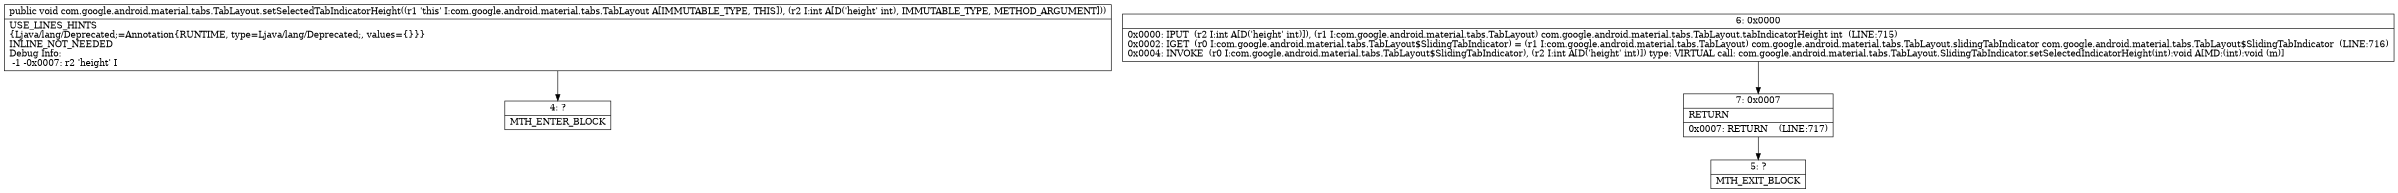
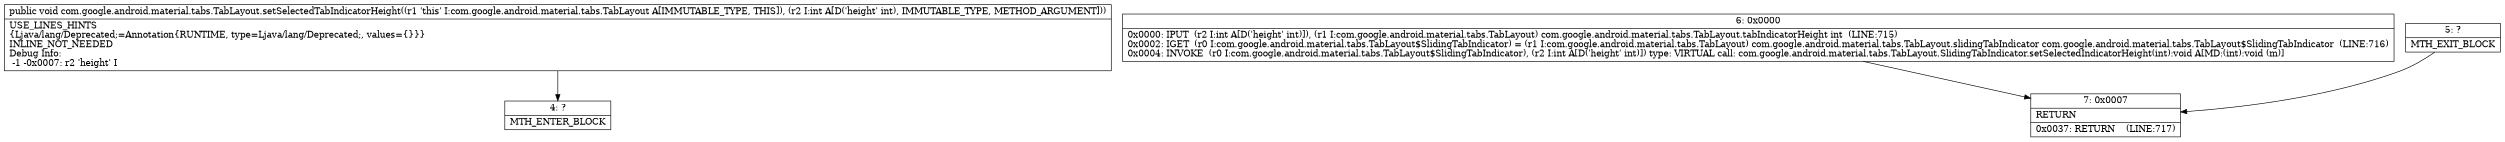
node "7: 0x0007": text "0x0007: RETURN    (LINE:717)" -> "0x0037: RETURN    (LINE:717)"
edge "7: 0x0007" -> "5: ?": reversed
